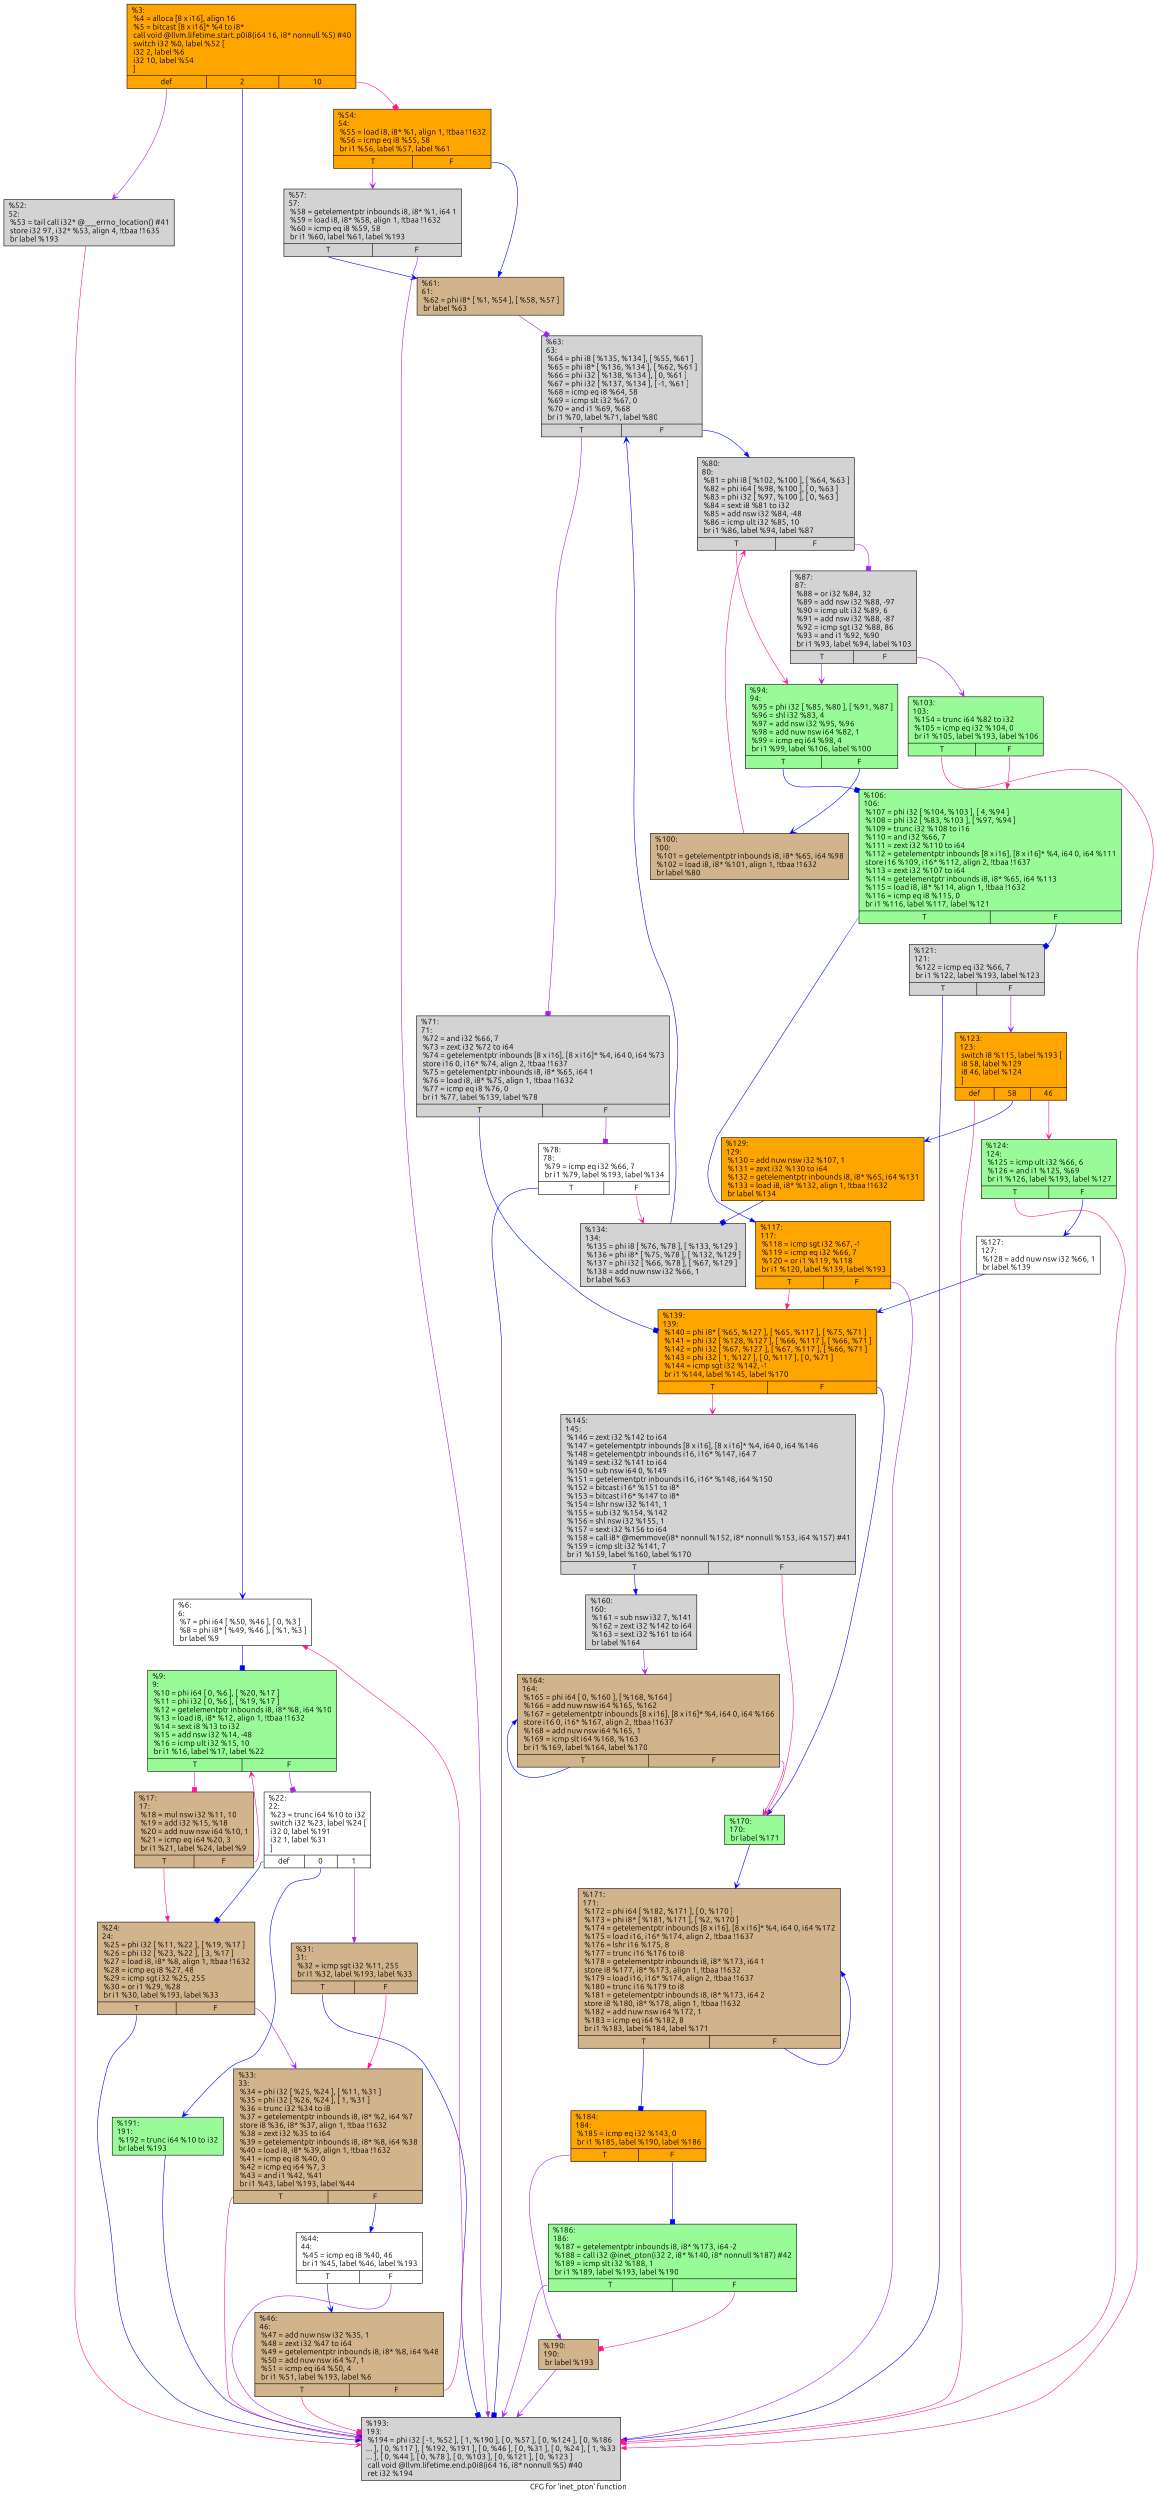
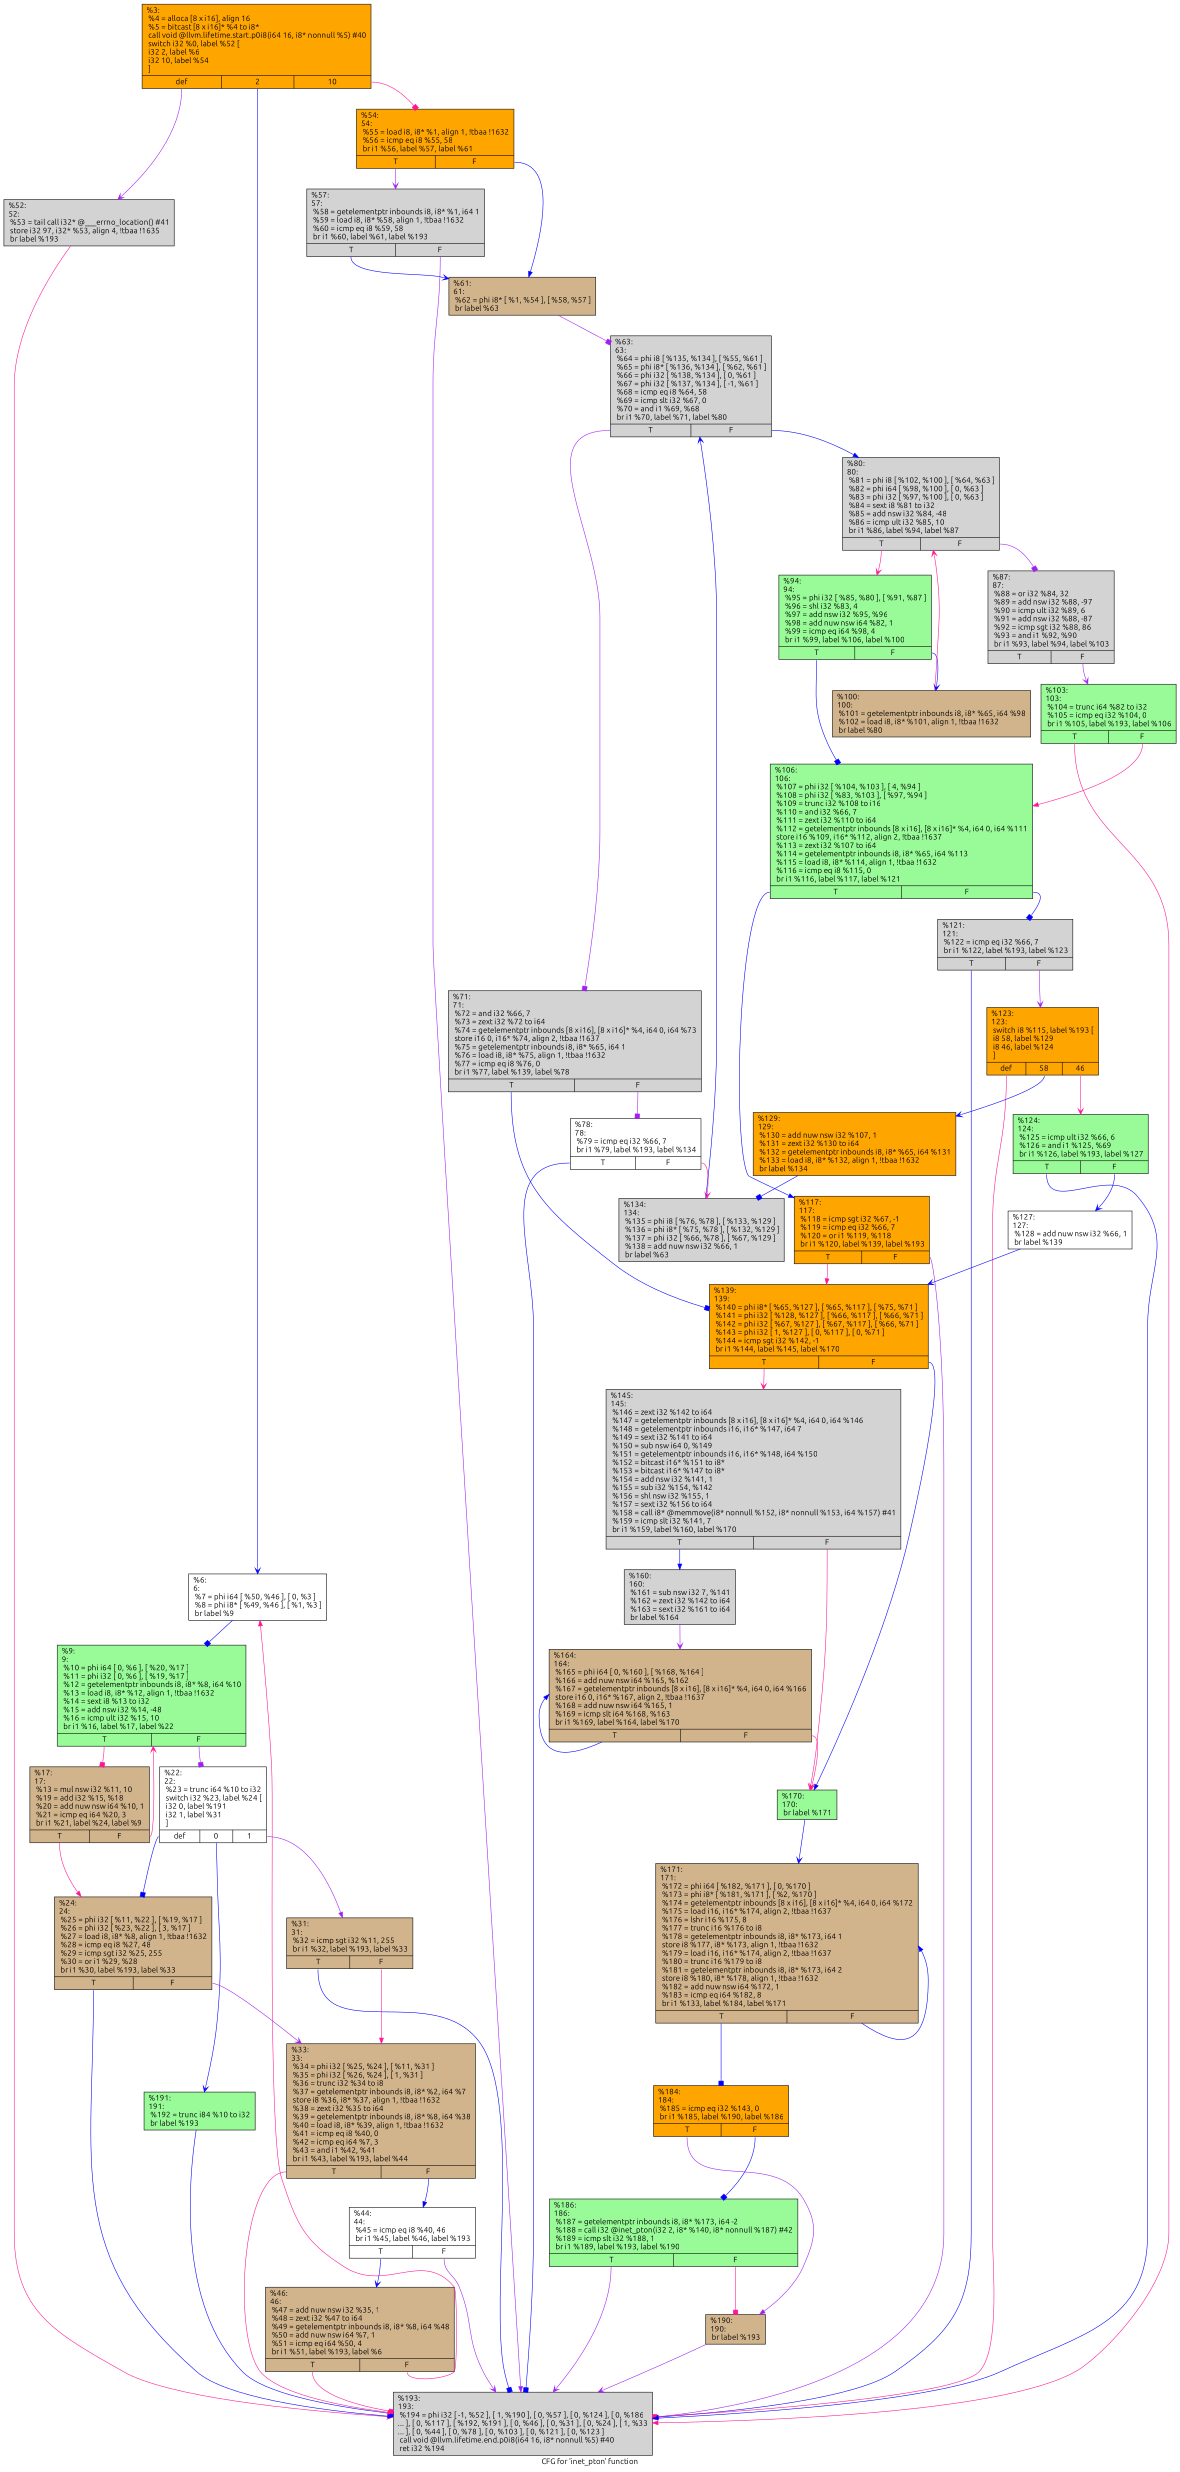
edge "%87:" -> "%94:": removed
node "%103:": text "%154 = trunc i64 %82 to i32" -> "%104 = trunc i64 %82 to i32"
node "%145:": text "%154 = lshr nsw i32 %141, 1" -> "%154 = add nsw i32 %141, 1"
node "%17:": text "%18 = mul nsw i32 %11, 10" -> "%13 = mul nsw i32 %11, 10"
edge "%124:" -> "%193:": color deeppink -> blue
node "%171:": text "br i1 %183, label %184, label %171" -> "br i1 %133, label %184, label %171"
node "%191:": text "%192 = trunc i64 %10 to i32" -> "%192 = trunc i84 %10 to i32"
